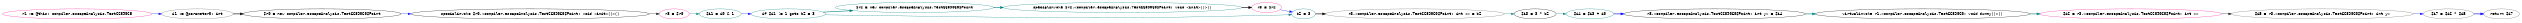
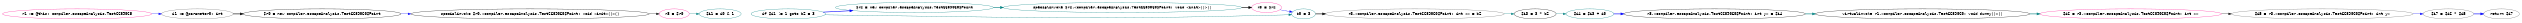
edge "if $i1 != 1 goto b2 = 3" -> "$r2 = new compiler.escapeAnalysis.Test6689060$Point": color teal -> blue
edge "$i1 = i0 & 1" -> "if $i1 != 1 goto b2 = 3": removed
node "b2 = 3": label "b2 = 3" -> "b0 = 3"
